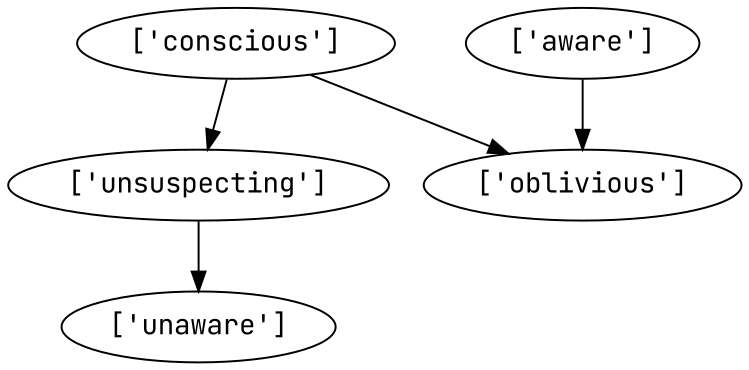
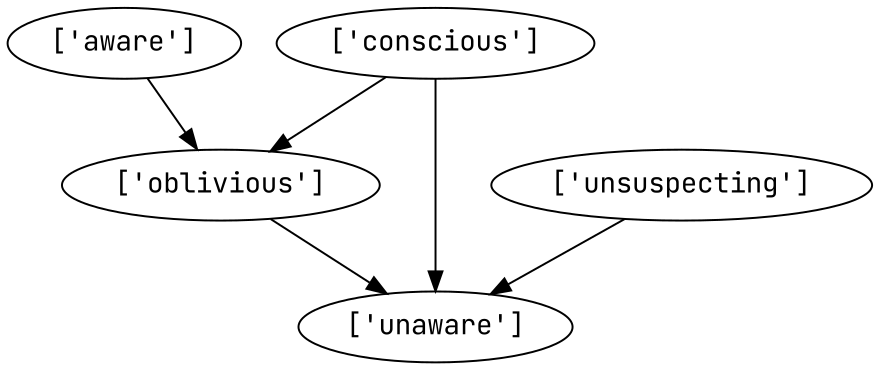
edge "['conscious']" -> "['unsuspecting']": now "['conscious']" -> "['unaware']"
edge "['oblivious']" -> "['unaware']": added
